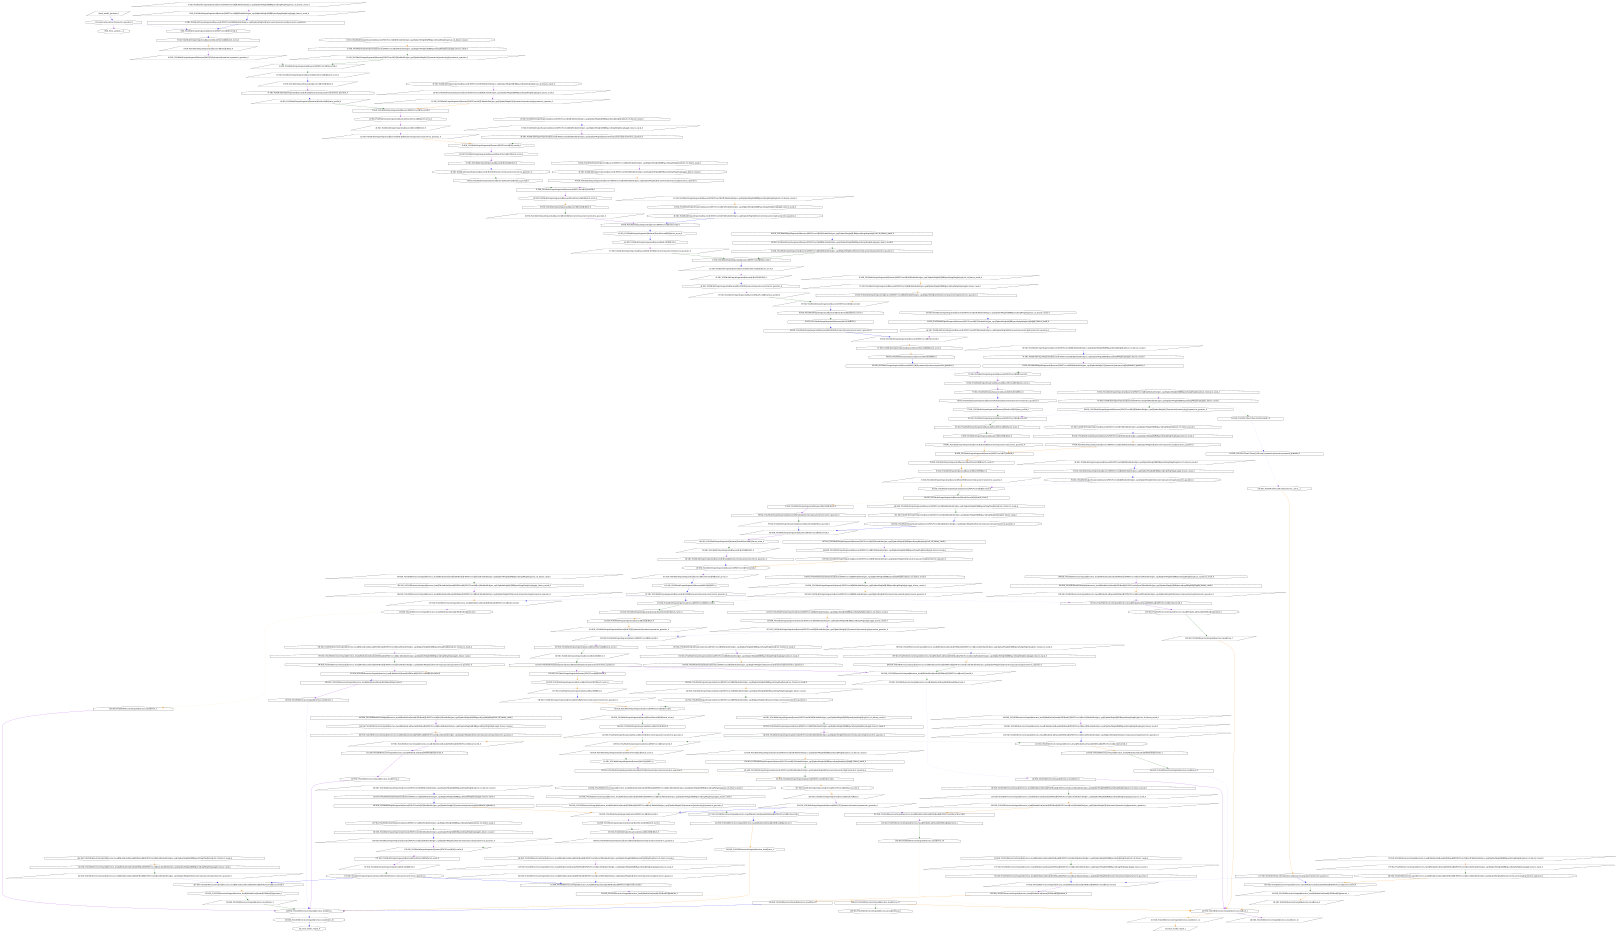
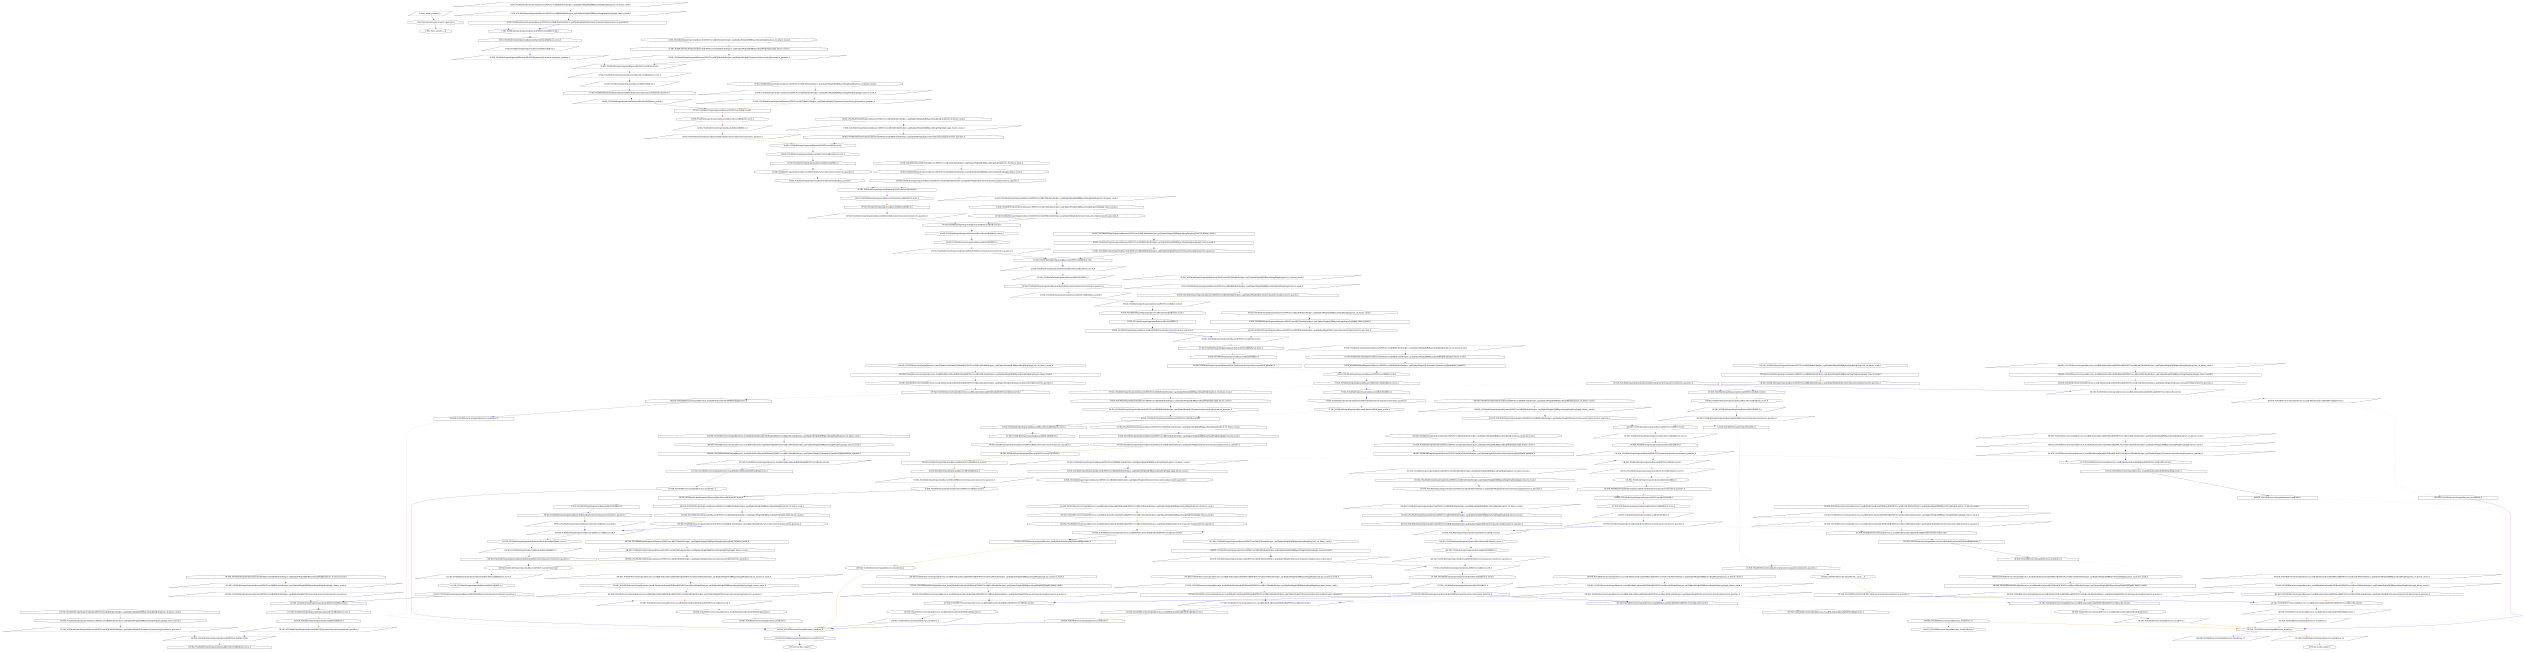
node "130 SSD_VGG/MultiOutputSequential[extras]/ReLU[5]/RELU_0": removed
node "165 SSD_VGG/MultiOutputSequential[extras]/ReLU[20]/RELU_0": shape house -> octagon
edge "235 SSD_VGG/SSDDetectionOutput[detection_head]/view_1" -> "240 SSD_VGG/SSDDetectionOutput[detection_head]/cat_0": color purple -> darkorange
node "253 /nncf_model_output_1": shape parallelogram -> octagon
